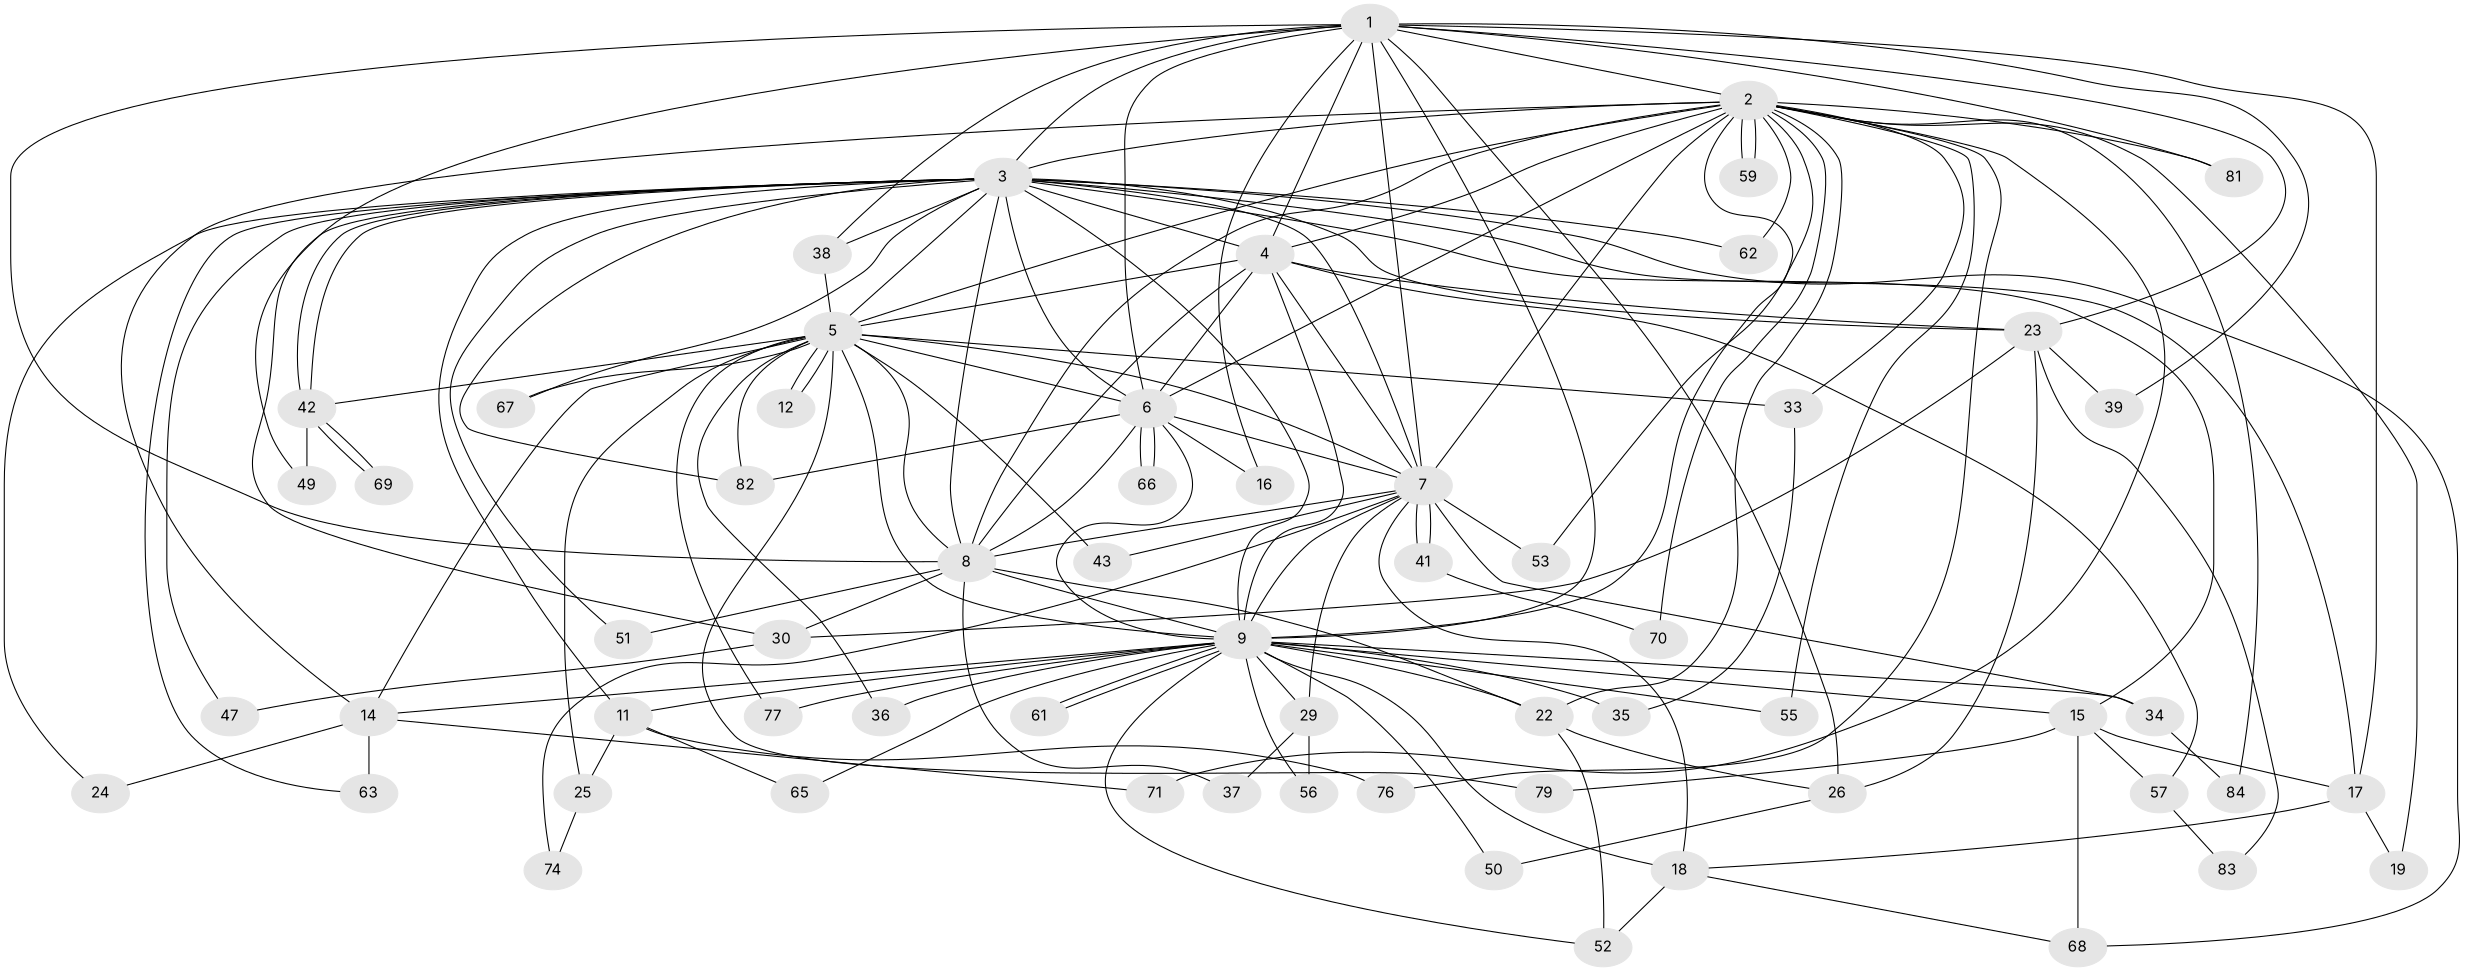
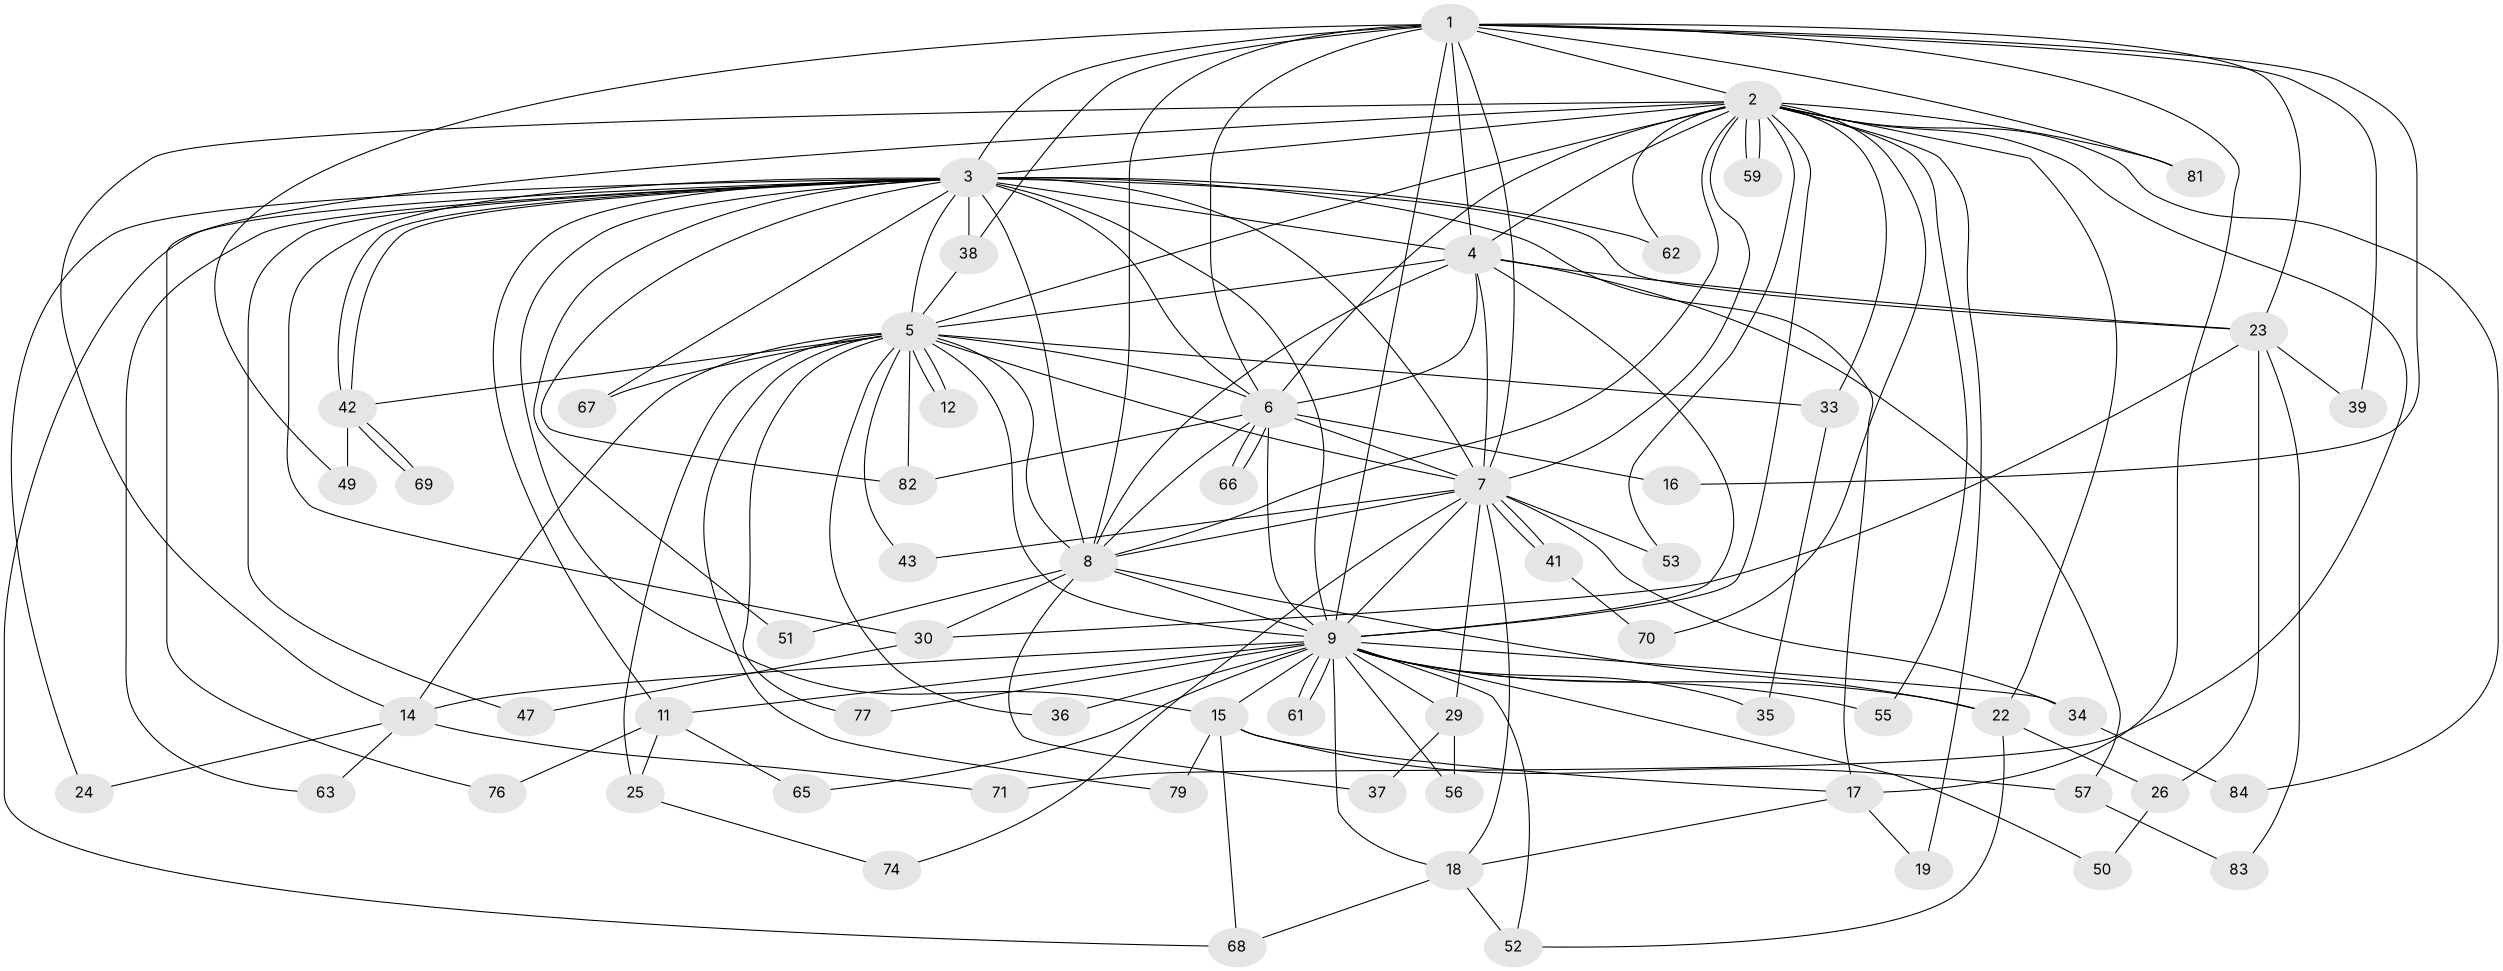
edge "1" -- "26": removed
